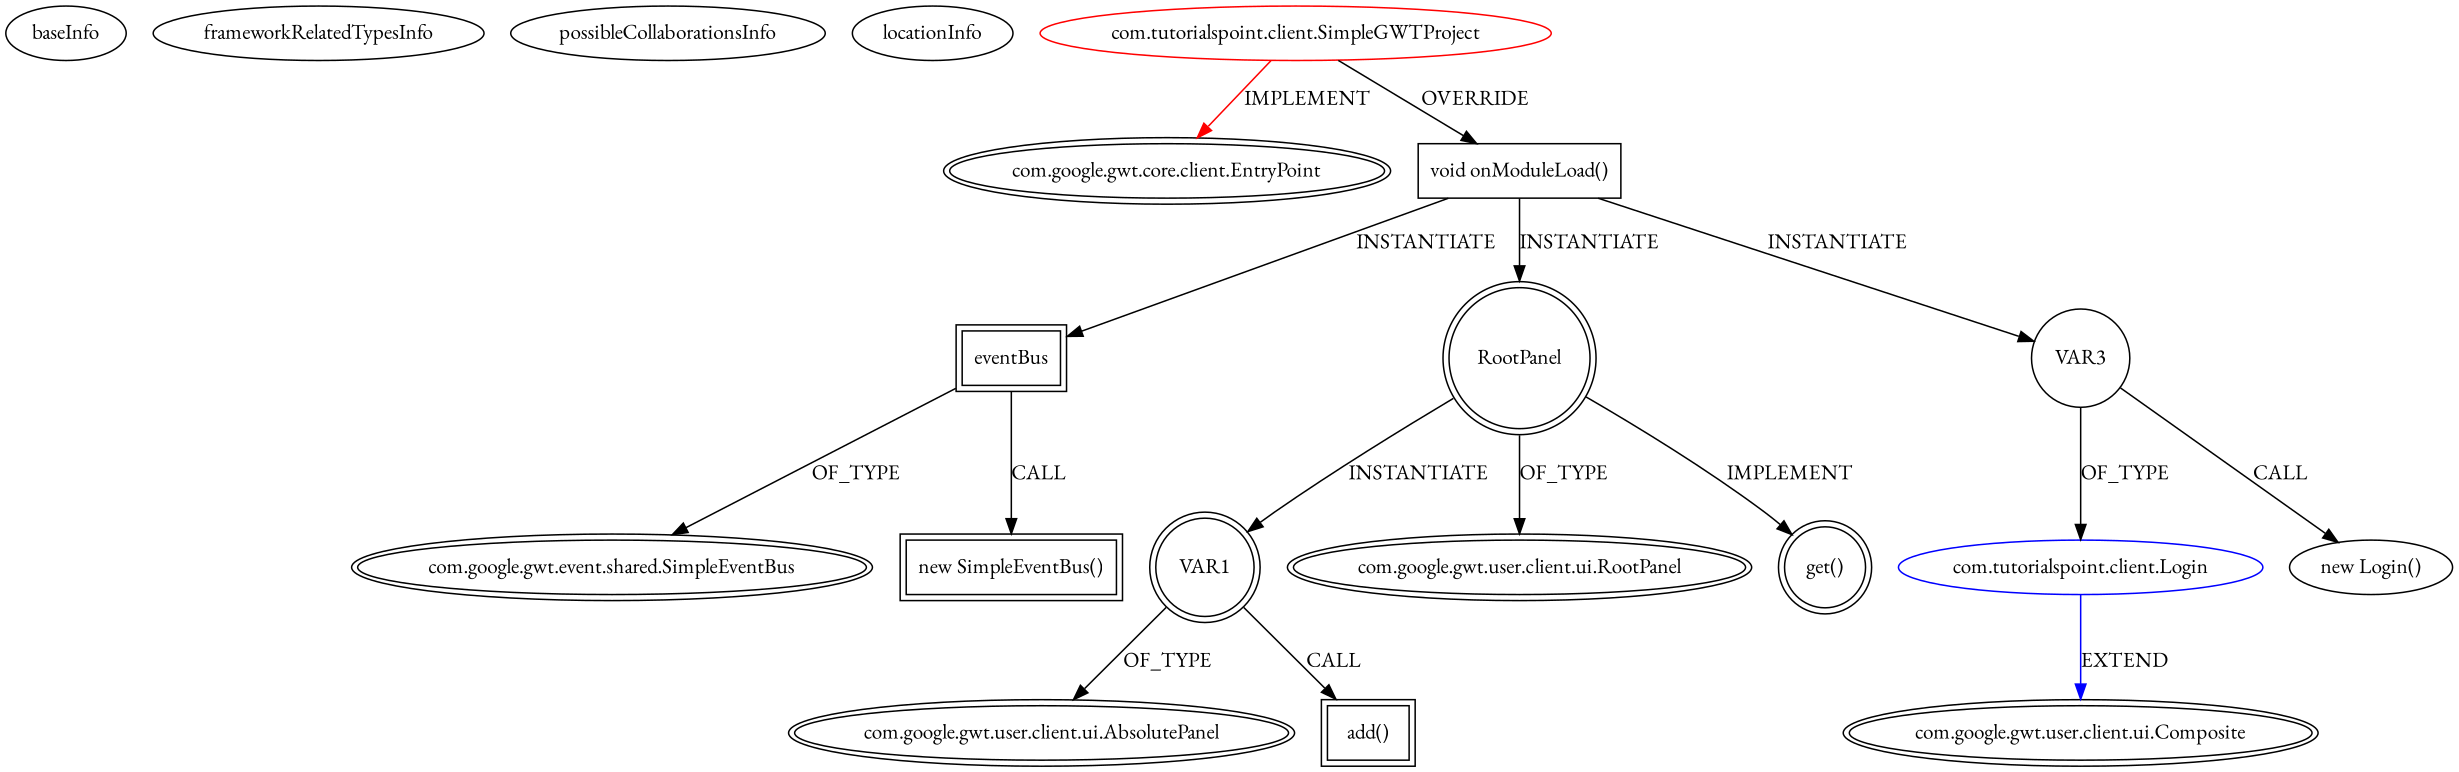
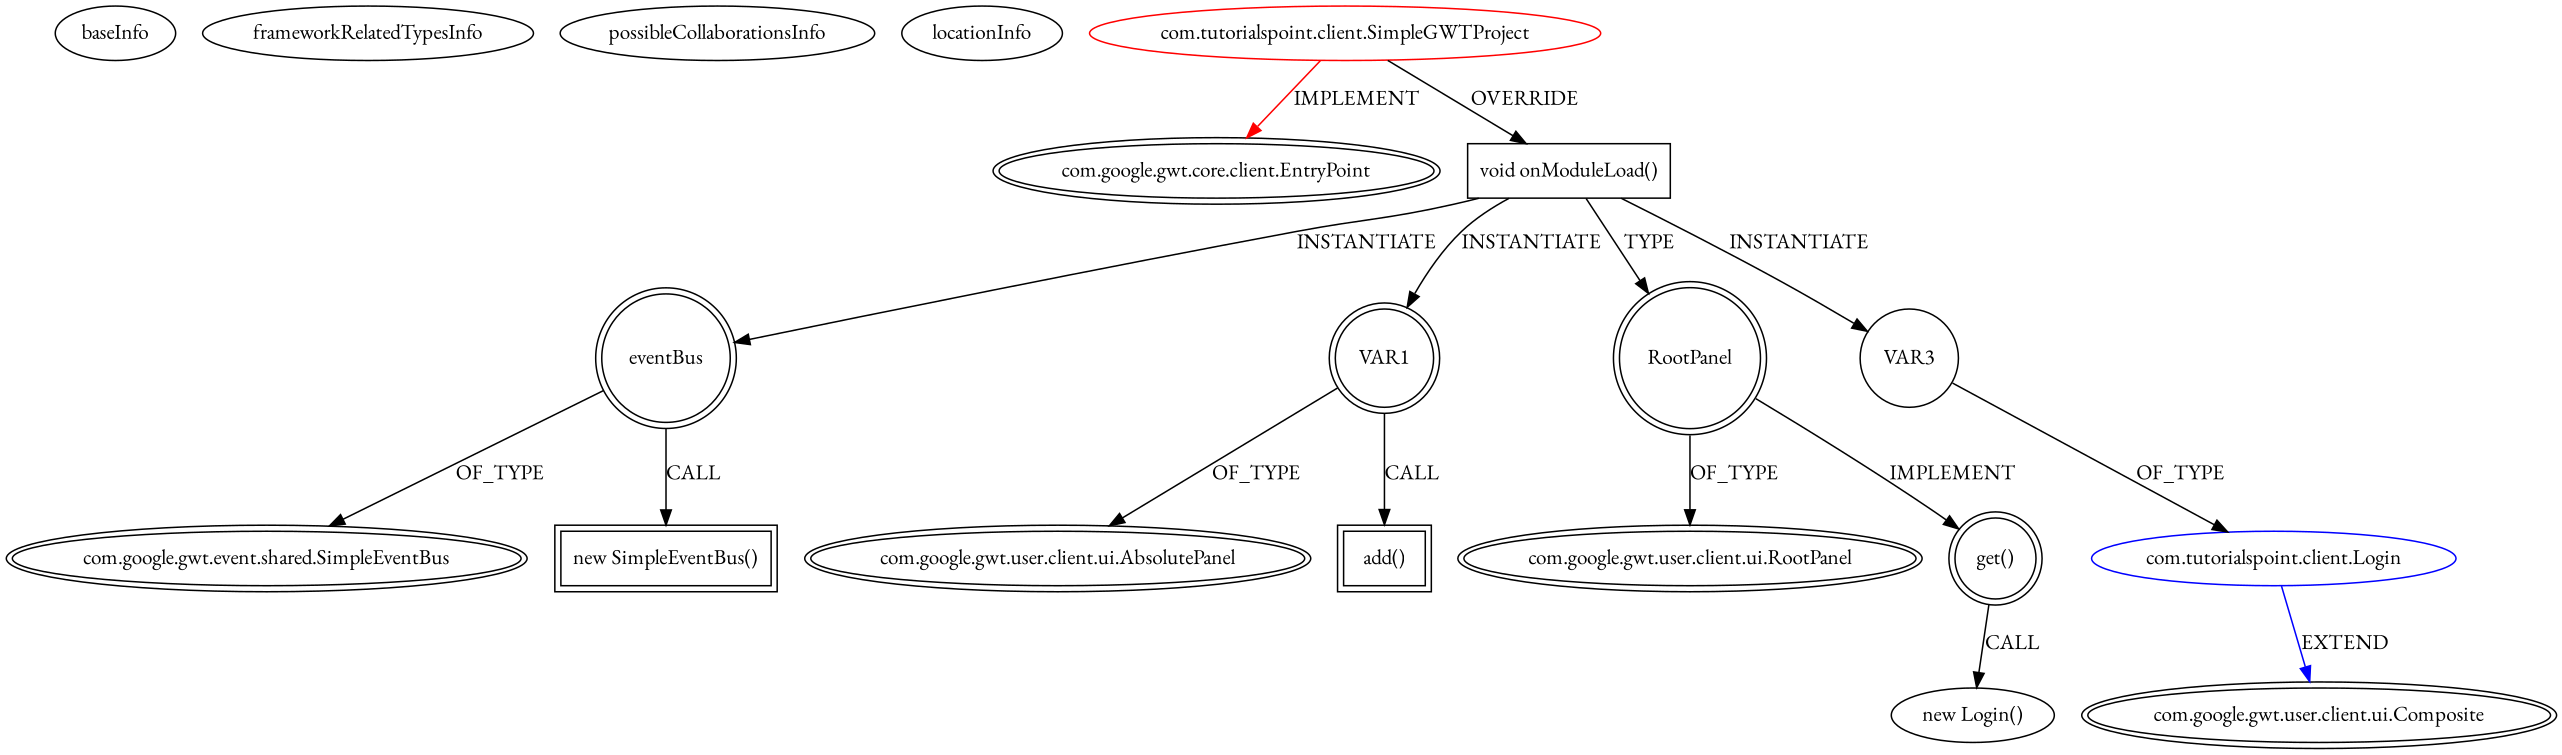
edge "void onModuleLoad()" -> "RootPanel": label "INSTANTIATE" -> "TYPE"
node "eventBus": shape box -> circle
edge "RootPanel" -> "VAR1": now "void onModuleLoad()" -> "VAR1"
edge "VAR3" -> "new Login()": now "get()" -> "new Login()"
